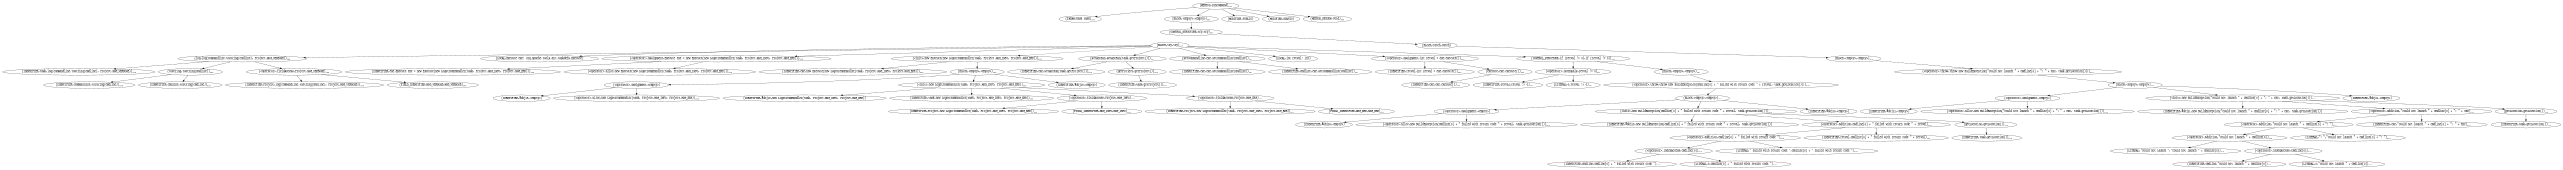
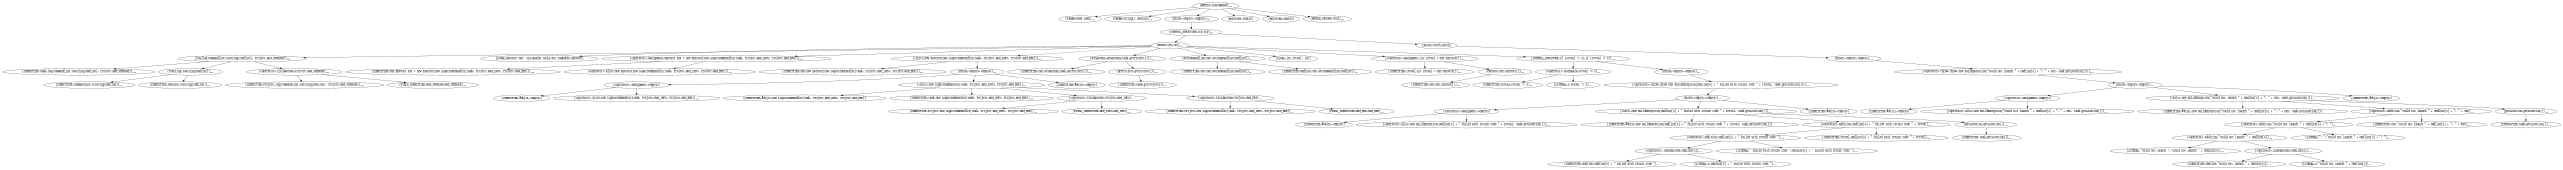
node "(PARAM,String[] cmdline)": added
edge "(CONTROL_STRUCTURE,try,try)" -> "(BLOCK,try,try)": added
